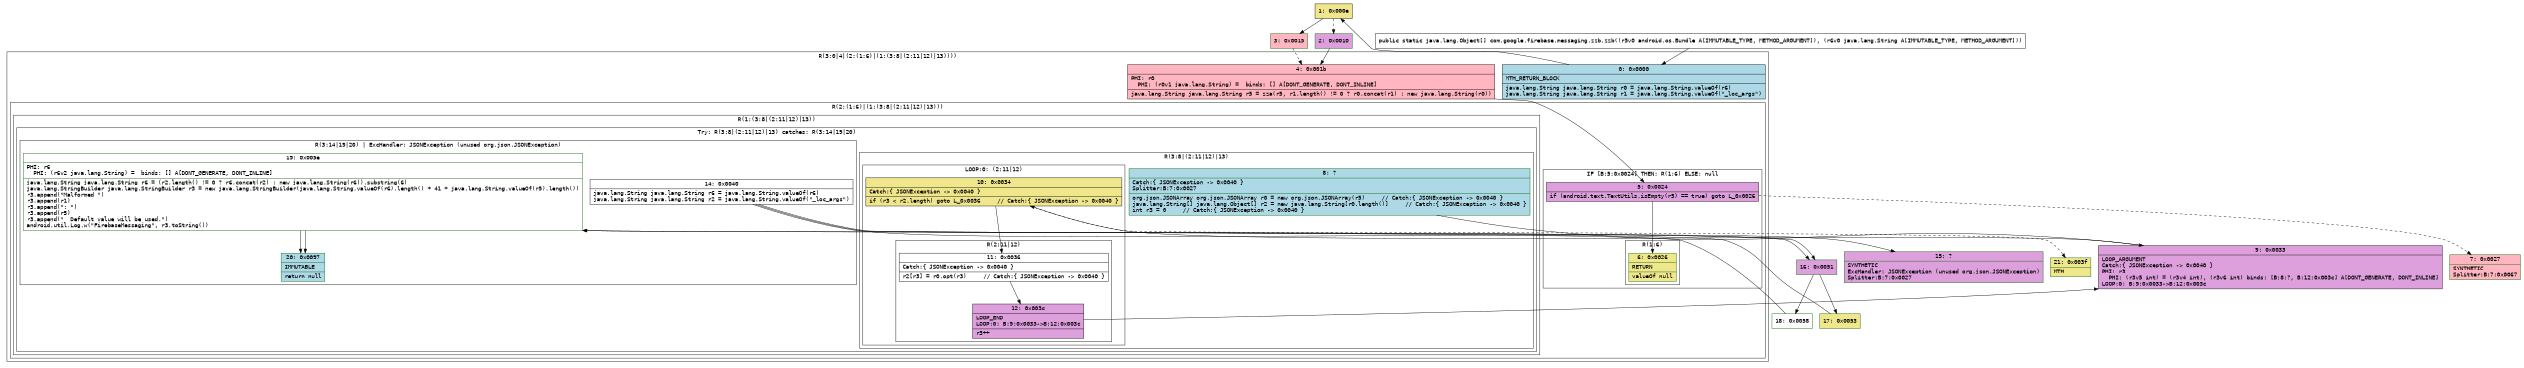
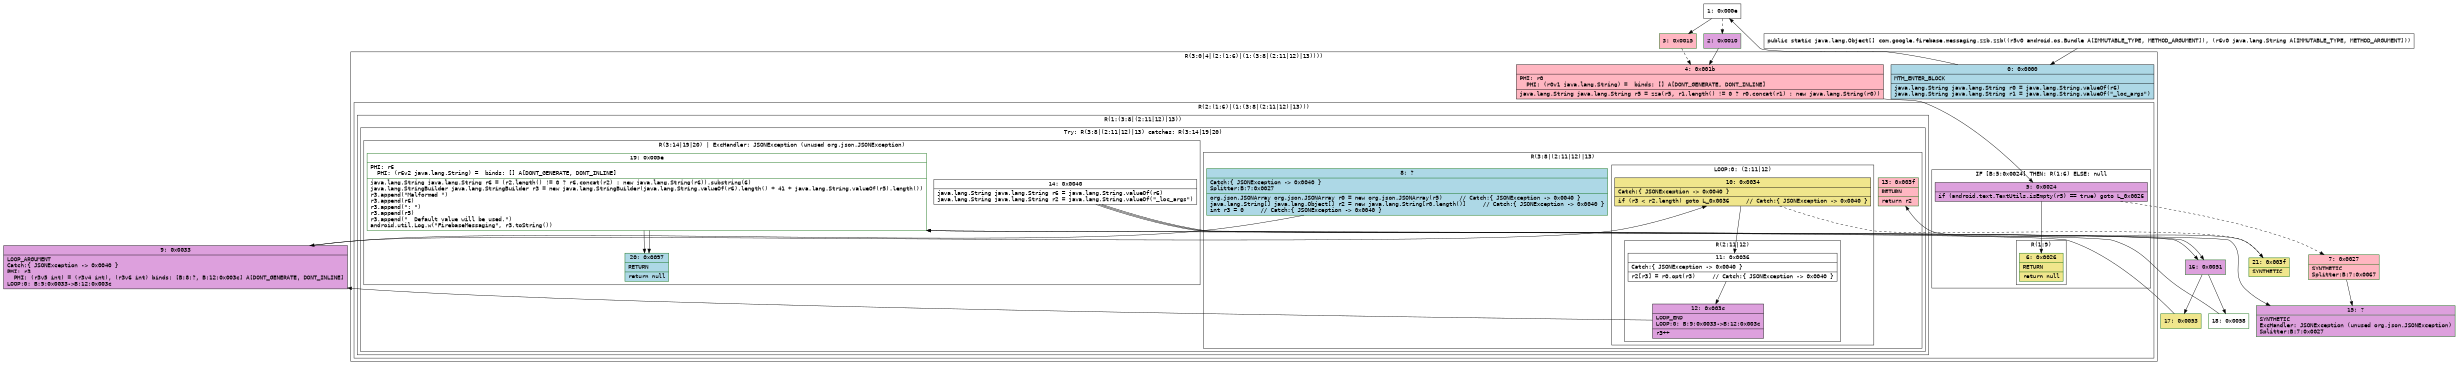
node "1: 0x000e": fillcolor khaki -> white
node "0: 0x0000": text "MTH_RETURN_BLOCK" -> "MTH_ENTER_BLOCK"
node "13: 0x003f": added
node "19: 0x005e": text "r3.append(r1)" -> "r3.append(r6)"
cluster "R(1:6)": label "R(1:6)" -> "R(1:9)"
node "20: 0x0097": text "IMMUTABLE" -> "RETURN"
node "21: 0x003f": text "MTH" -> "SYNTHETIC"
node "6: 0x0026": text "valueOf null" -> "return null"
edge "7: 0x0027" -> "15: ?": added
